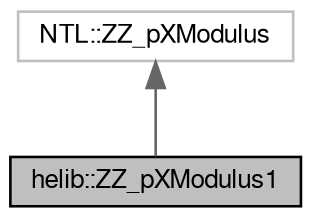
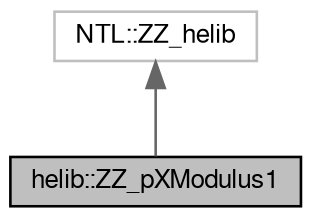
node "NTL::ZZ_pXModulus": label "NTL::ZZ_pXModulus" -> "NTL::ZZ_helib"
